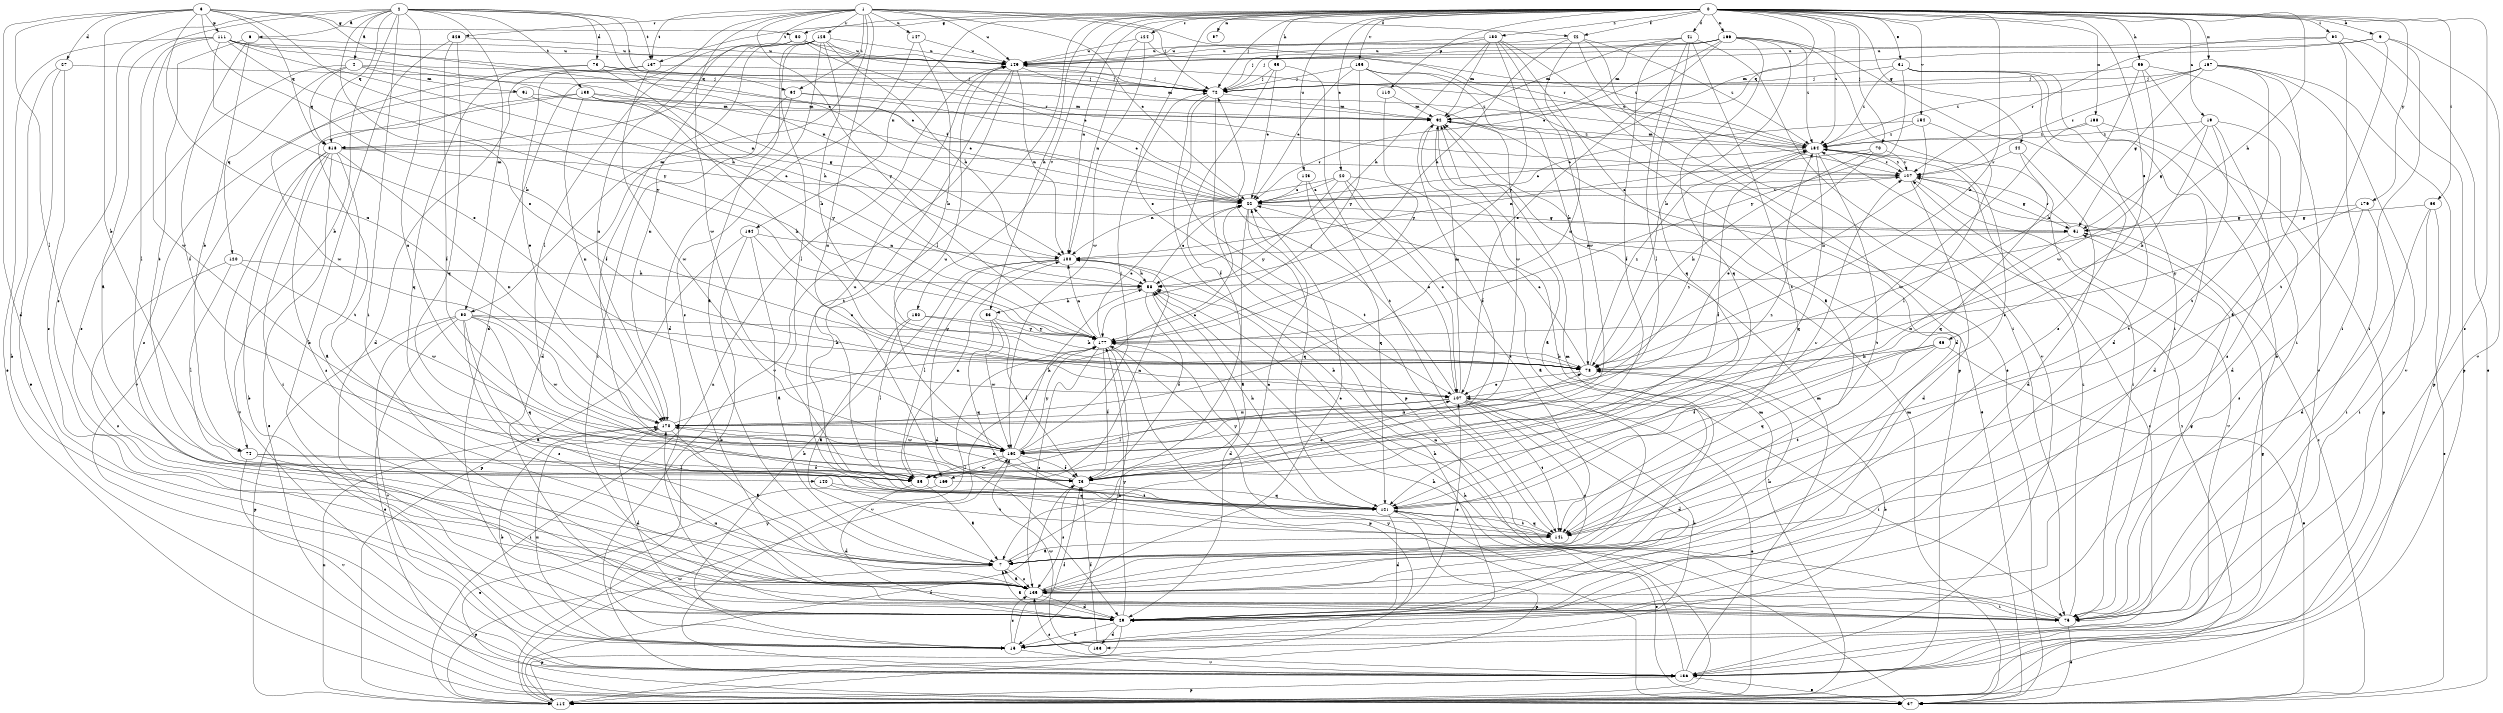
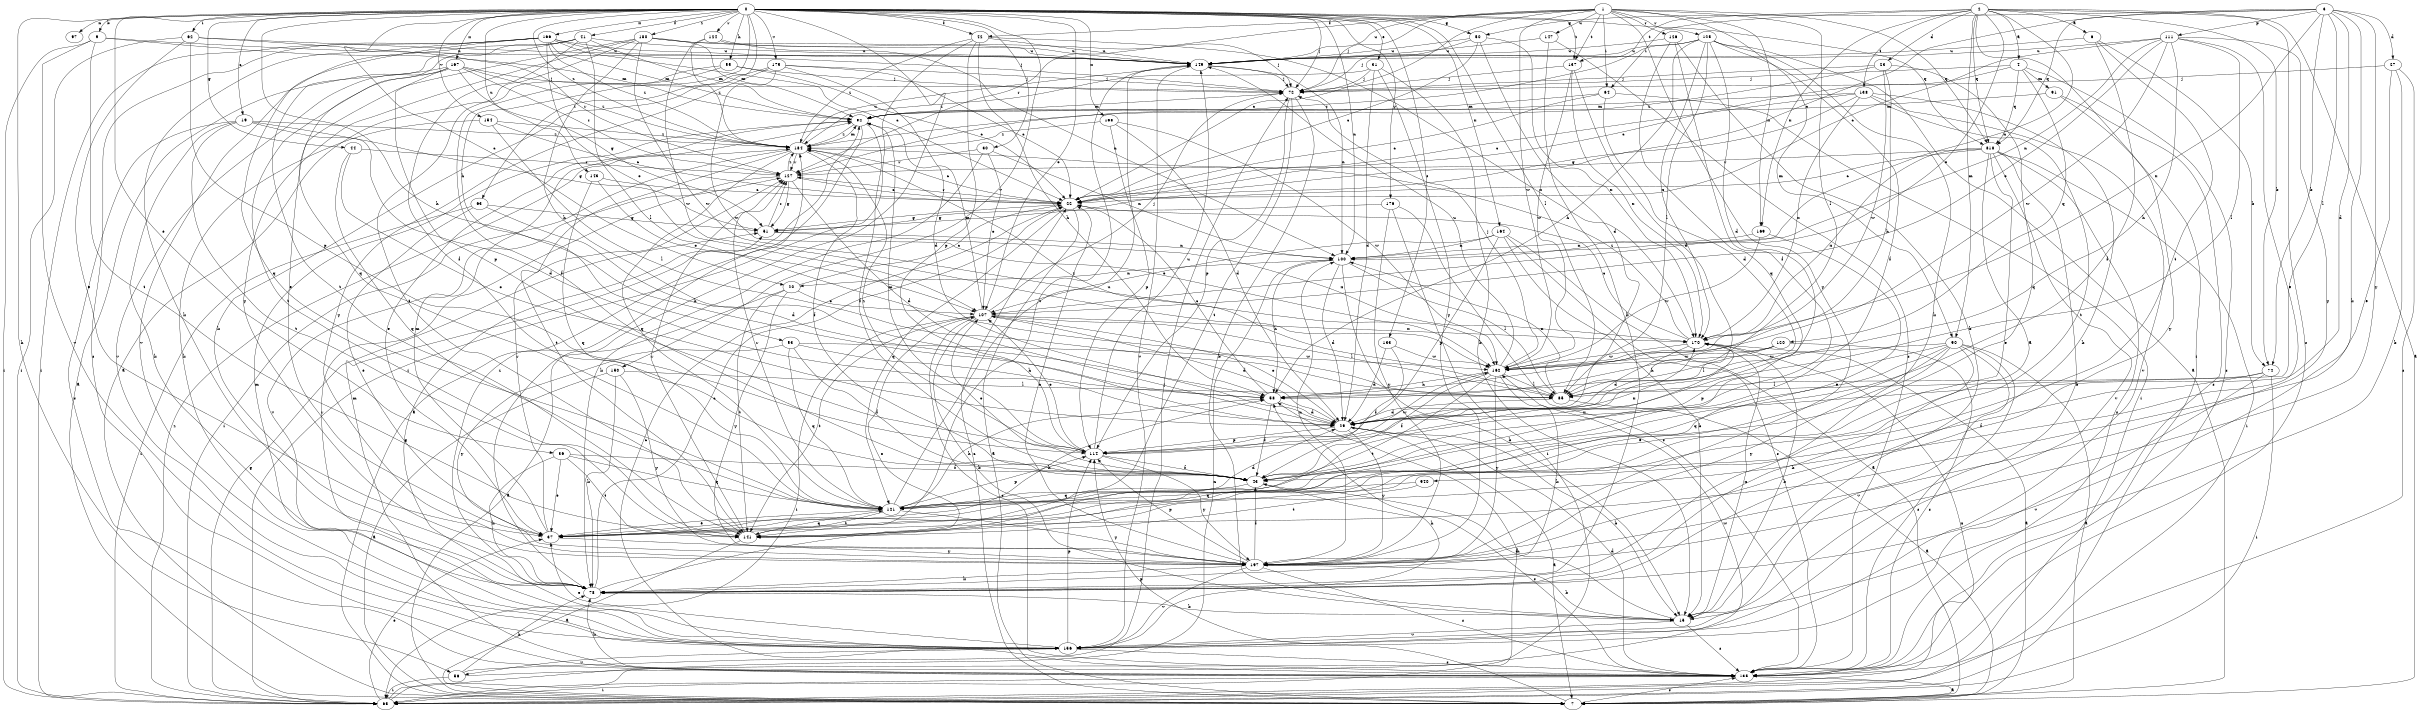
node "826": label "826" -> "126"
node "73": label "73" -> "23"
node "155": label "155" -> "175"
node "110": removed
edge "149" -> "92": removed, label "m"
edge "4" -> "22": label "t" -> "c"
node "70": label "70" -> "30"
edge "20" -> "100": reversed
edge "137" -> "170": label "e" -> "x"
edge "58" -> "53": reversed
edge "141" -> "127": added, label "r"
node "177": label "177" -> "197"
edge "44" -> "29": label "d" -> "o"
edge "162" -> "169": reversed
edge "818" -> "7": now "818" -> "141"
node "140": label "140" -> "940"
edge "31" -> "135": now "164" -> "135"
edge "56" -> "156": reversed
node "75": label "75" -> "65"
edge "29" -> "133": reversed
